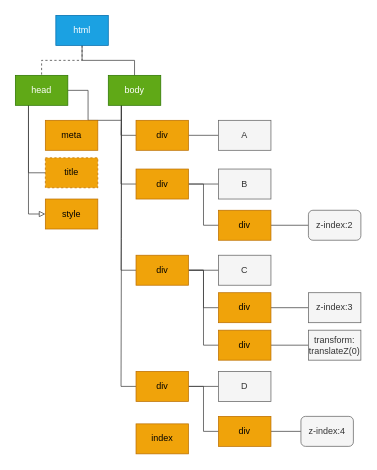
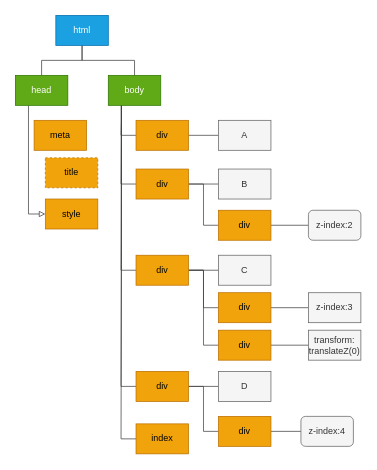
edge "html" -- "head": style dashed -> solid
edge "head" -- "body": now "index" -- "body"
node "meta": moved (72, 135) -> (60, 135)
edge "head" -- "title": removed
